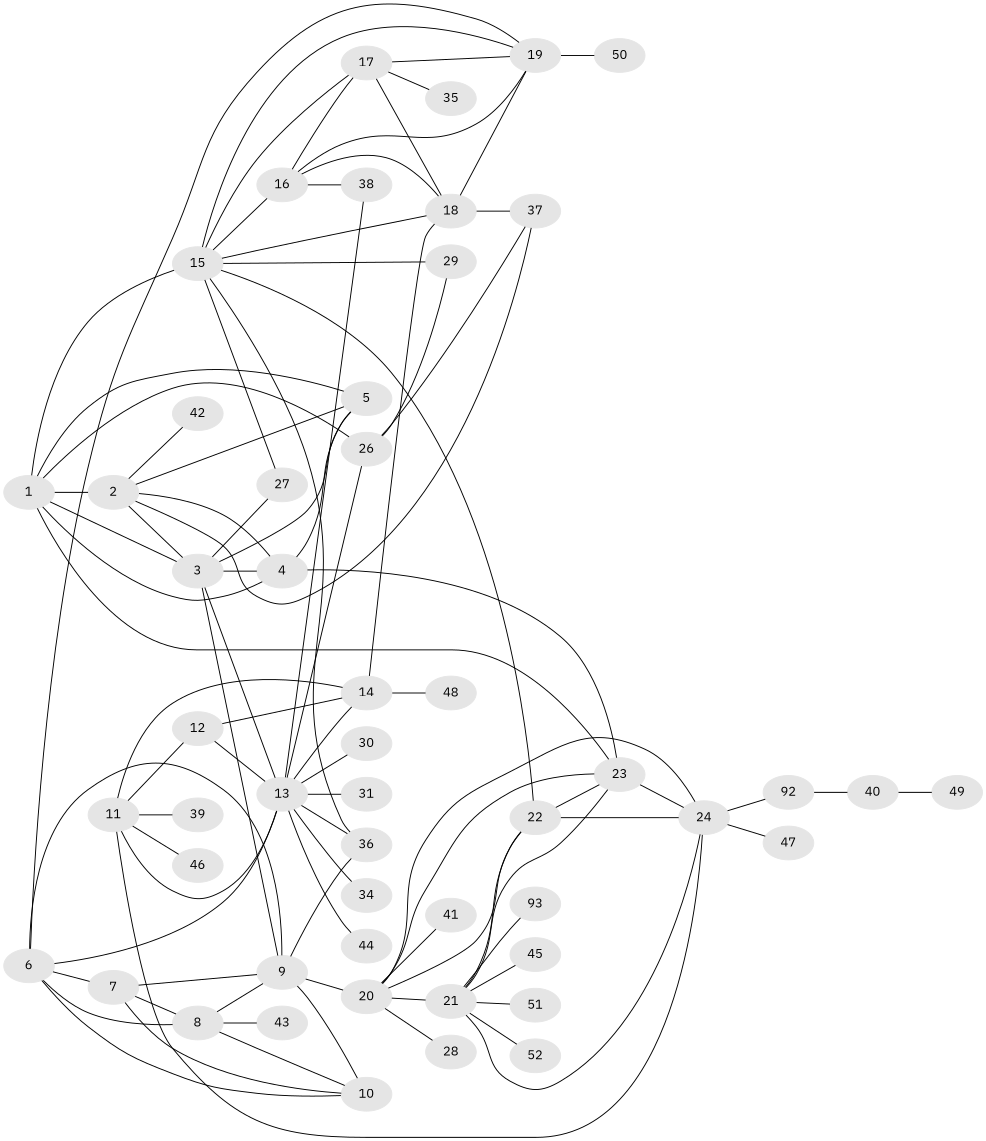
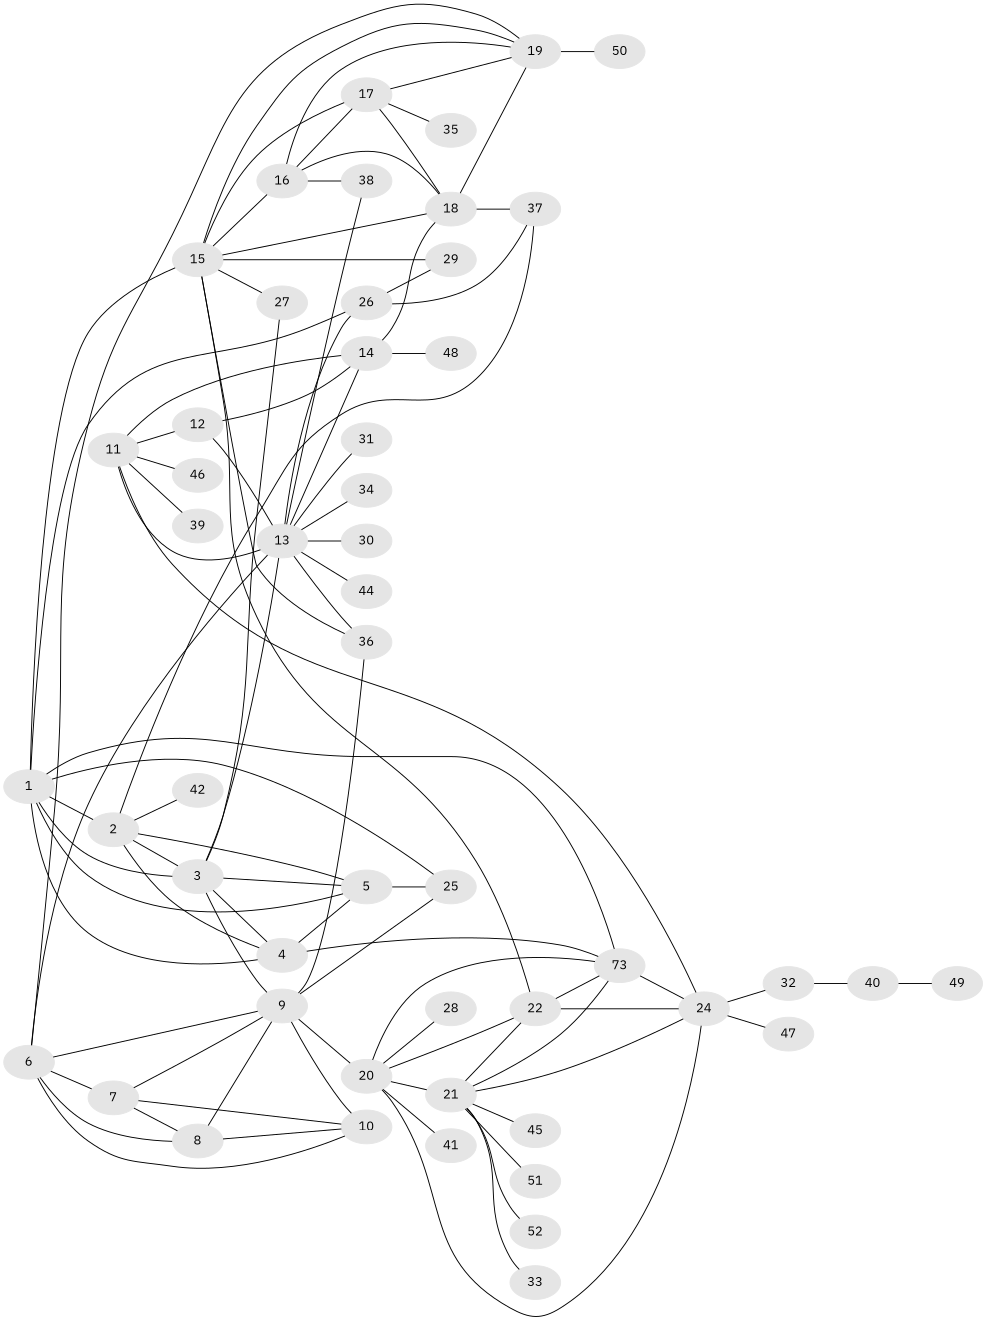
node "23": label "23" -> "73"
node "92": label "92" -> "32"
node "25": added
node "93": label "93" -> "33"
node "43": removed
